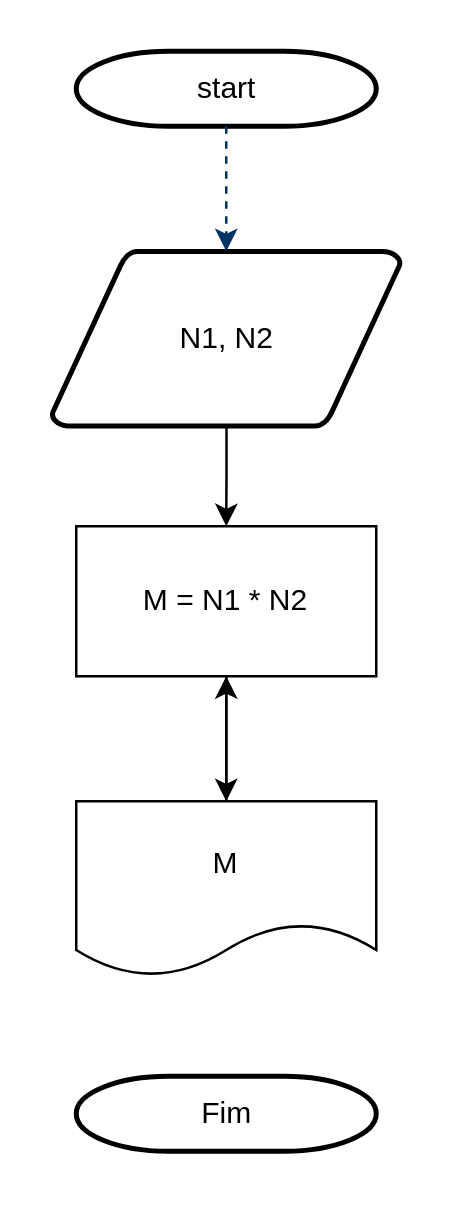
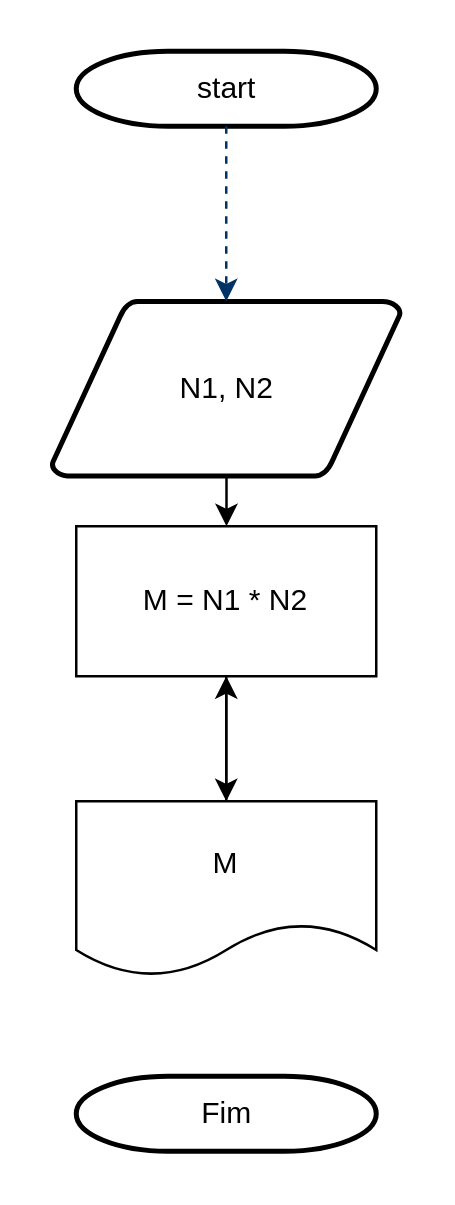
node "N1, N2": moved (226, 339) -> (226, 389)
